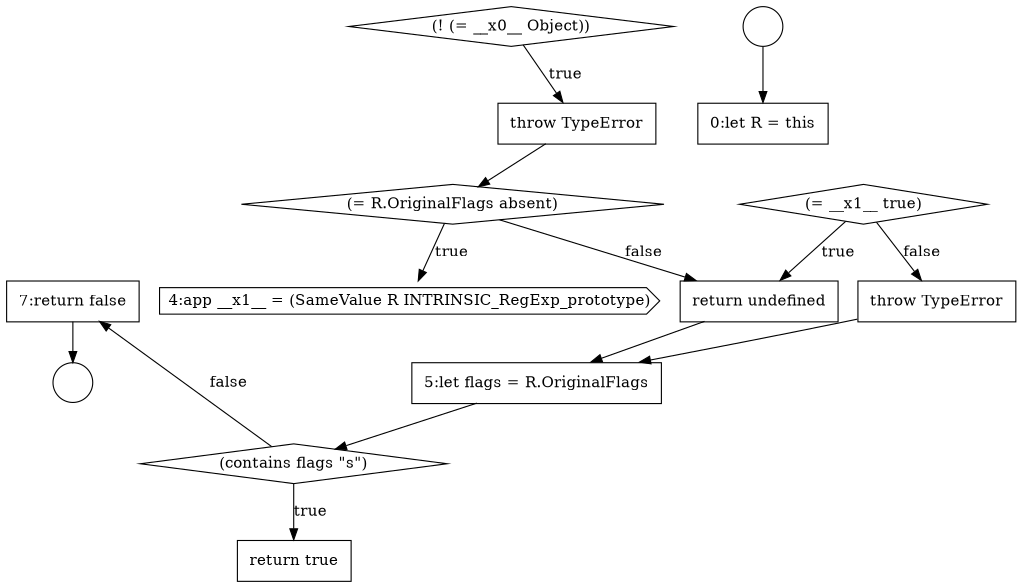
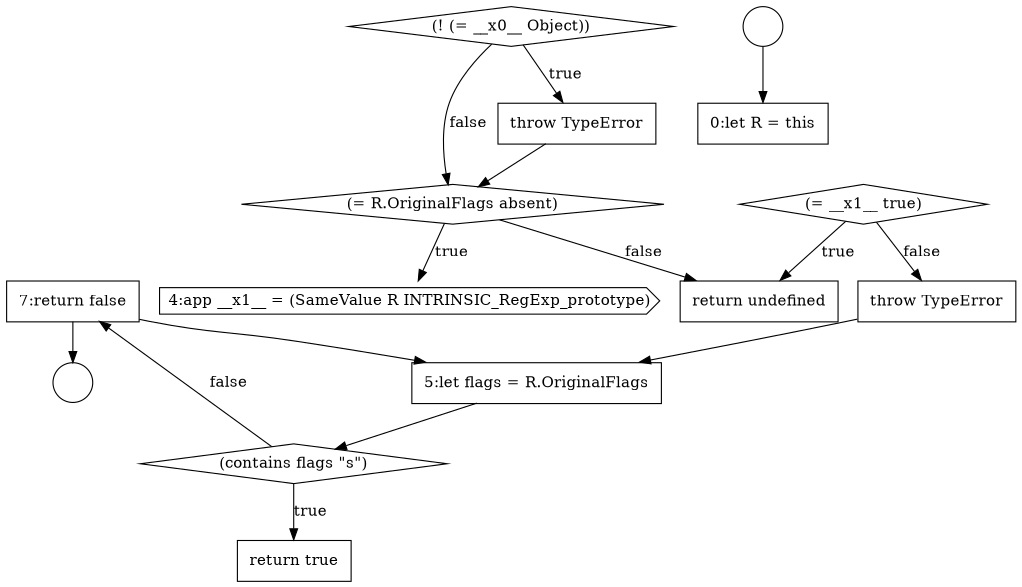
edge "(! (= __x0__ Object))" -> "(= R.OriginalFlags absent)": added, label "false"
edge "return undefined" -> "5:let flags = R.OriginalFlags": now "7:return false" -> "5:let flags = R.OriginalFlags"
